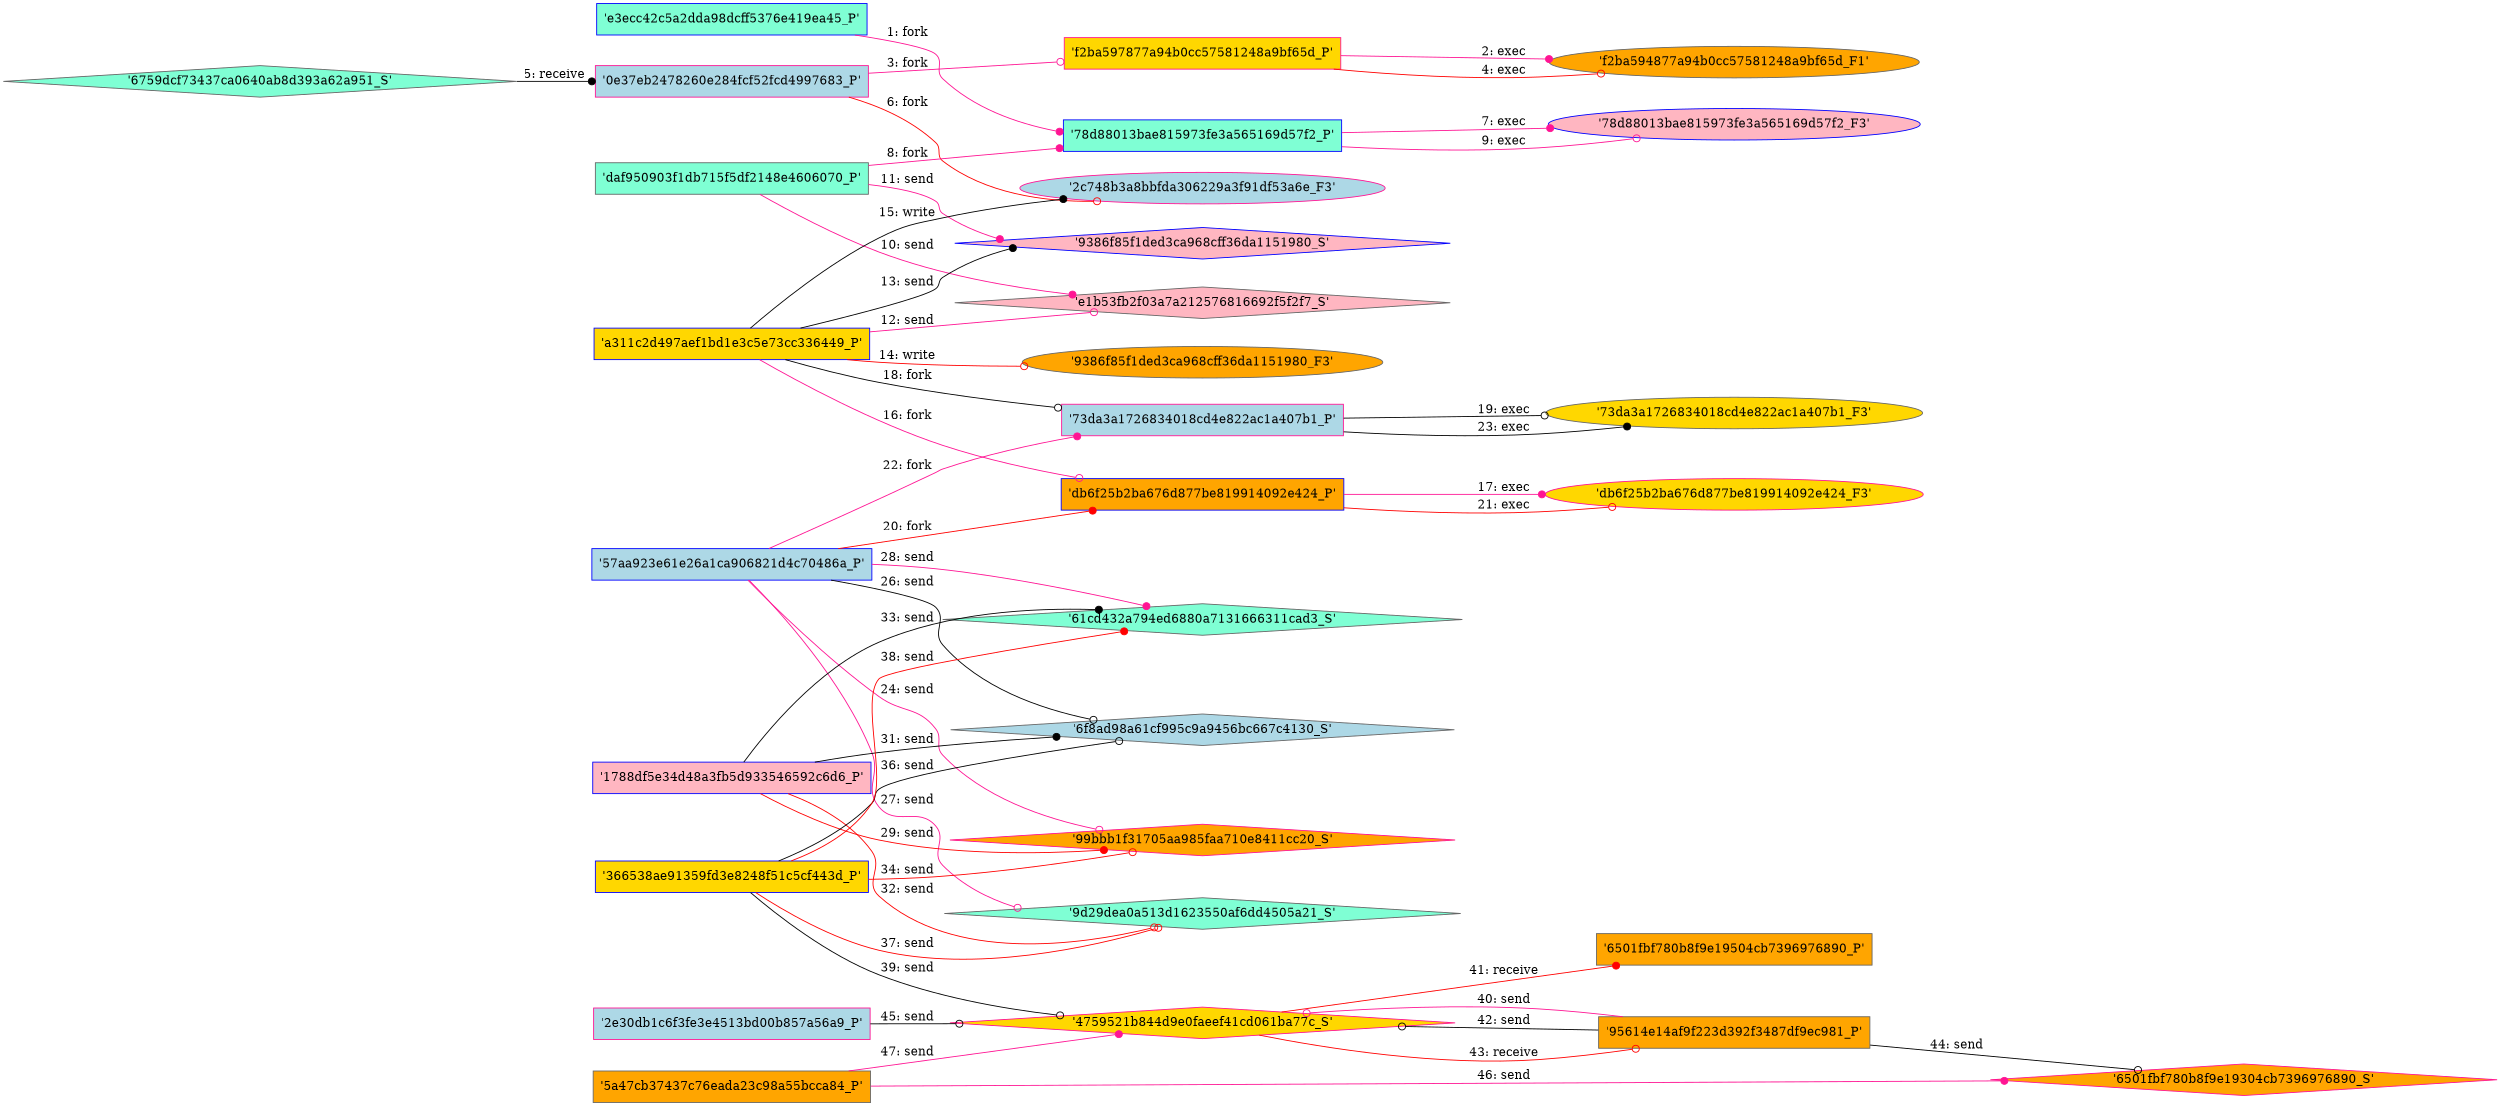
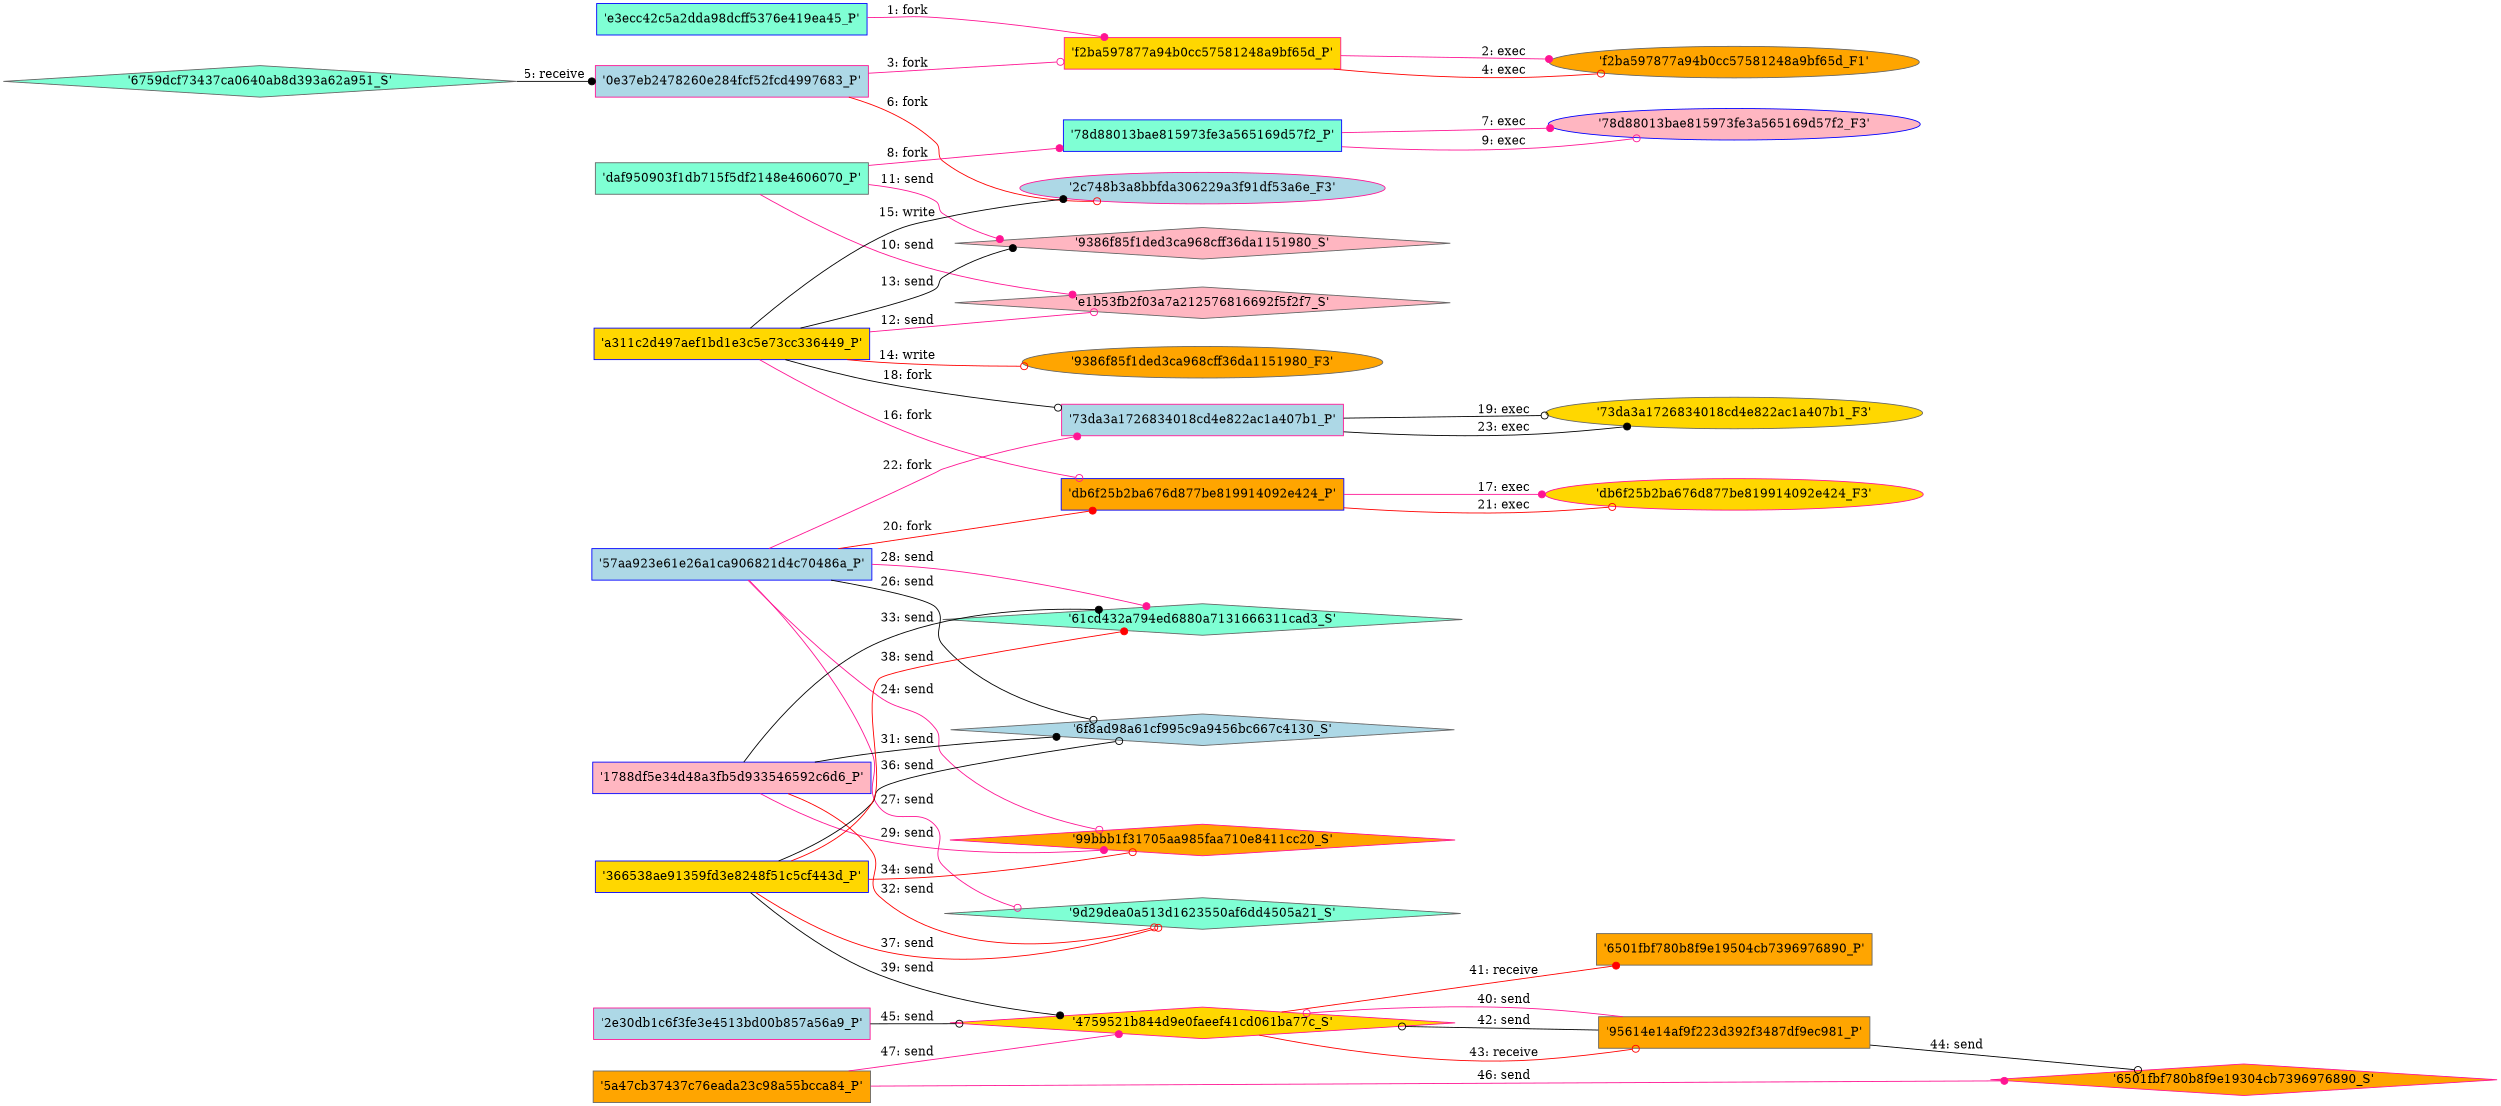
node "'f2ba594877a94b0cc57581248a9bf65d_F1'": label "'f2ba594877a94b0cc57581248a9bf65d_F1'" -> "'f2ba597877a94b0cc57581248a9bf65d_F1'"
edge "'e3ecc42c5a2dda98dcff5376e419ea45_P'" -> "'78d88013bae815973fe3a565169d57f2_P'": now "'e3ecc42c5a2dda98dcff5376e419ea45_P'" -> "'f2ba597877a94b0cc57581248a9bf65d_P'"
node "'9386f85f1ded3ca968cff36da1151980_S'": color blue -> gray40
edge "'1788df5e34d48a3fb5d933546592c6d6_P'" -> "'99bbb1f31705aa985faa710e8411cc20_S'": color red -> deeppink
edge "'366538ae91359fd3e8248f51c5cf443d_P'" -> "'4759521b844d9e0faeef41cd061ba77c_S'": arrowhead odot -> dot
